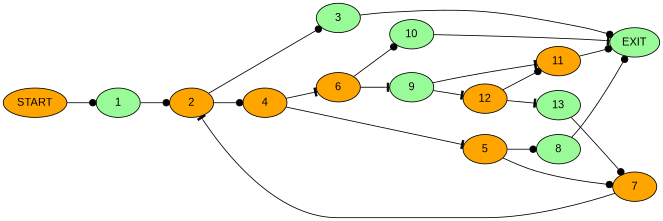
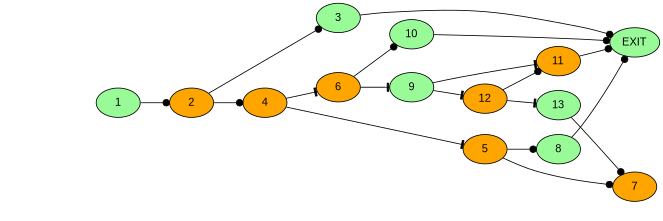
edge "10" -> "EXIT": arrowhead tee -> dot
node "START": removed
edge "7" -> "2": removed
